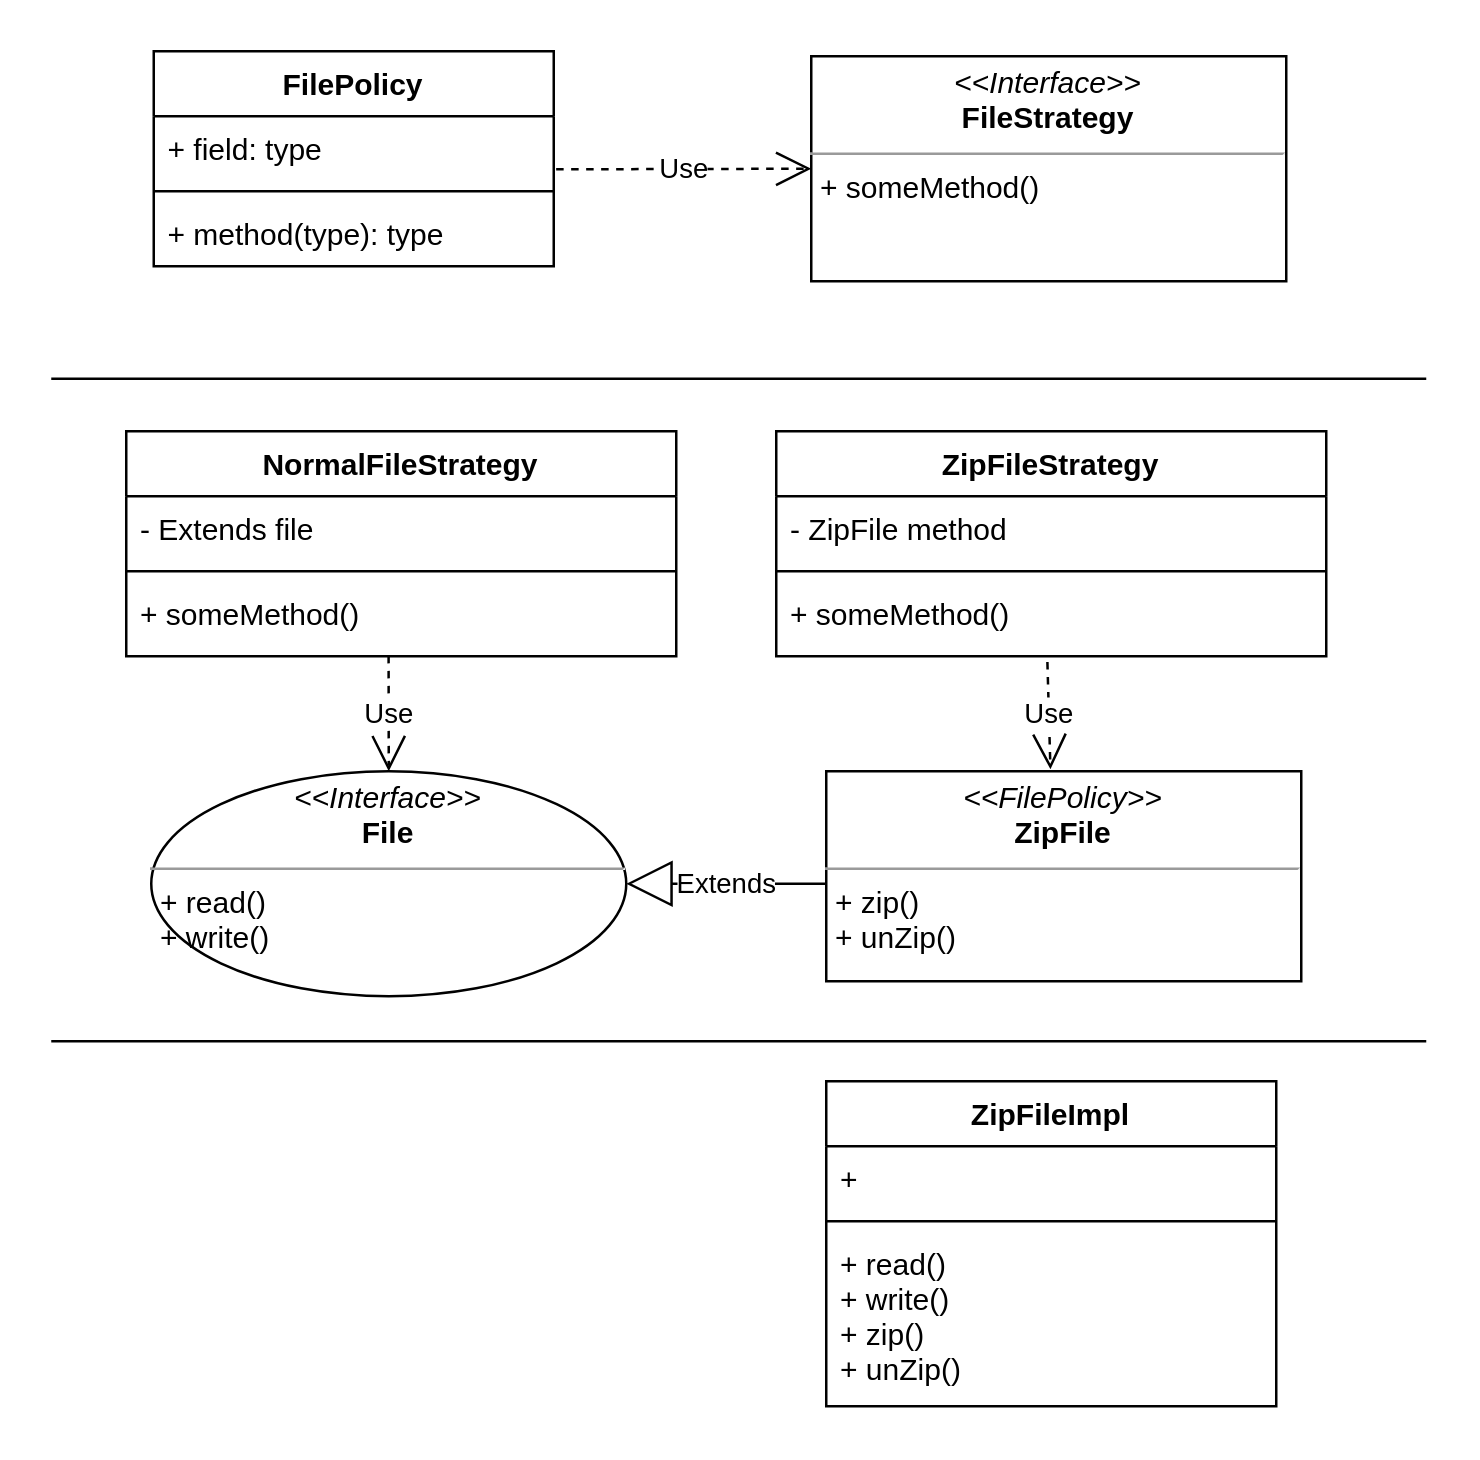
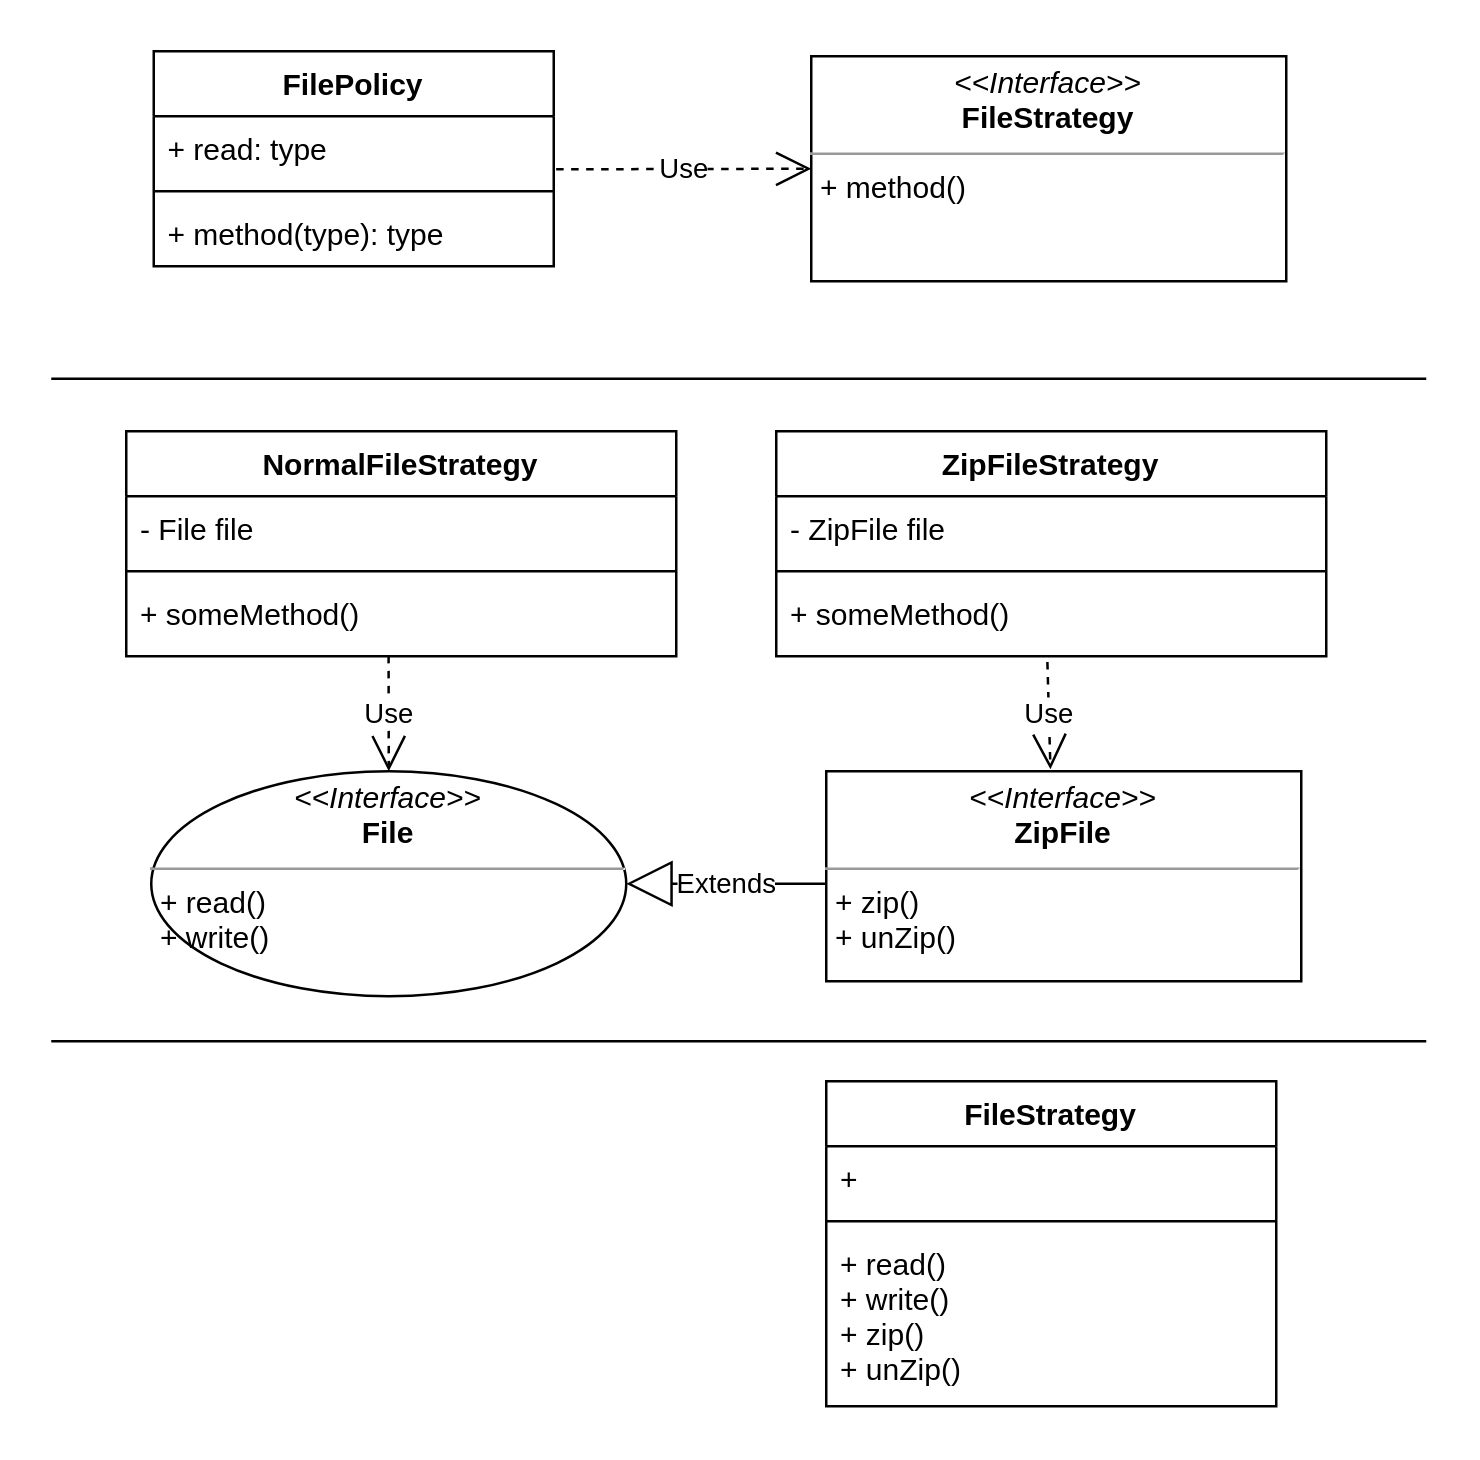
node "<<Interface>> FileStrategy + someMethod()": label "<<Interface>> FileStrategy + someMethod()" -> "<<Interface>> FileStrategy + method()"
node "+ field: type": label "+ field: type" -> "+ read: type"
node "- Extends file": label "- Extends file" -> "- File file"
node "- ZipFile method": label "- ZipFile method" -> "- ZipFile file"
node "<<FilePolicy>> ZipFile + zip() + unZip()": label "<<FilePolicy>> ZipFile + zip() + unZip()" -> "<<Interface>> ZipFile + zip() + unZip()"
node "ZipFileImpl": label "ZipFileImpl" -> "FileStrategy"
